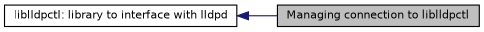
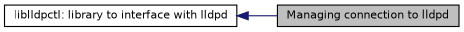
node "Managing connection to liblldpctl": label "Managing connection to liblldpctl" -> "Managing connection to lldpd"
